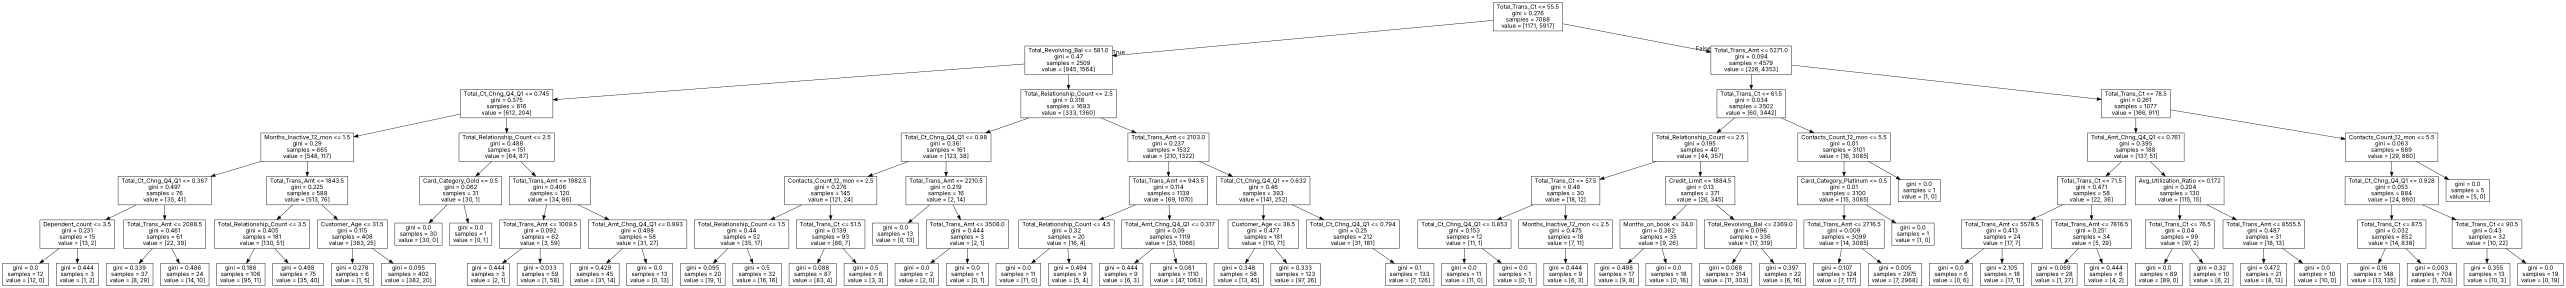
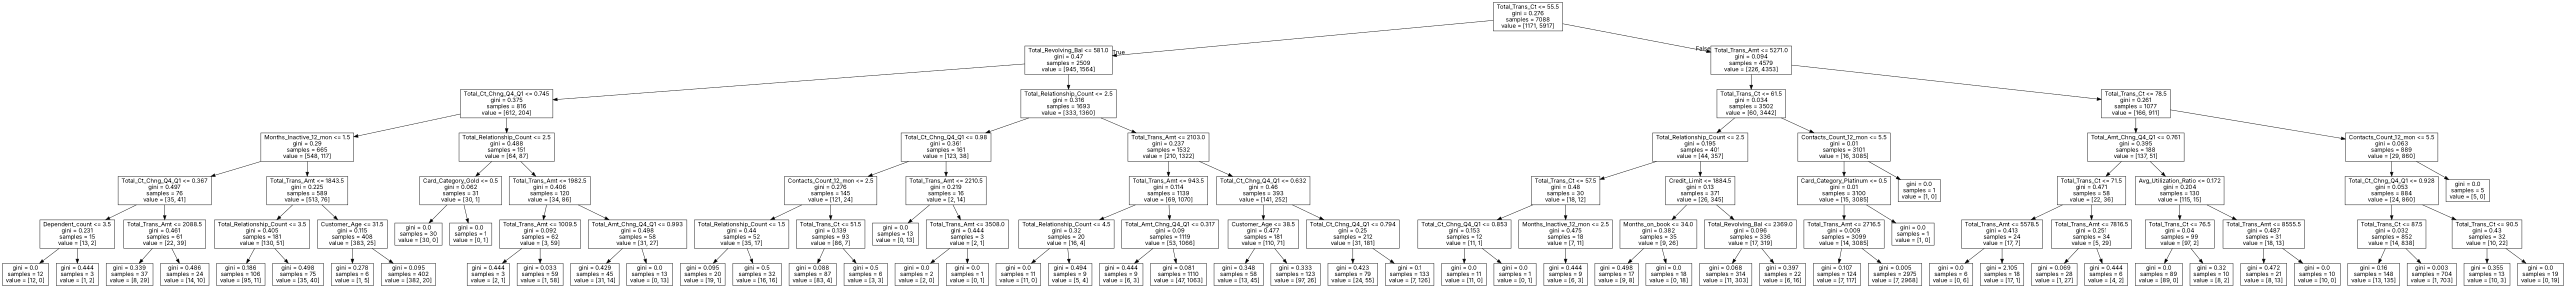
node "gini = 0.423 samples = 79 value = [24, 55]": added
